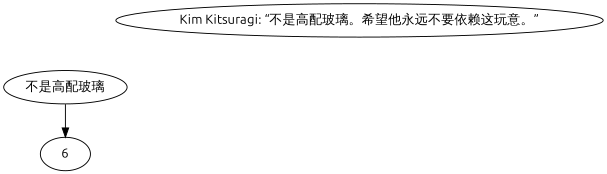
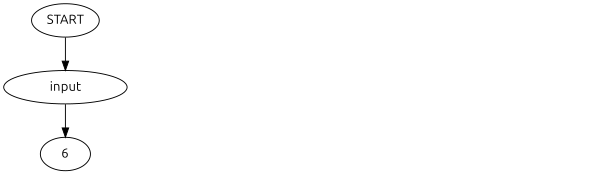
node "START": added
node "Kim Kitsuragi: “不是高配玻璃。希望他永远不要依赖这玩意。”": removed
node "不是高配玻璃": label "不是高配玻璃" -> "input"
